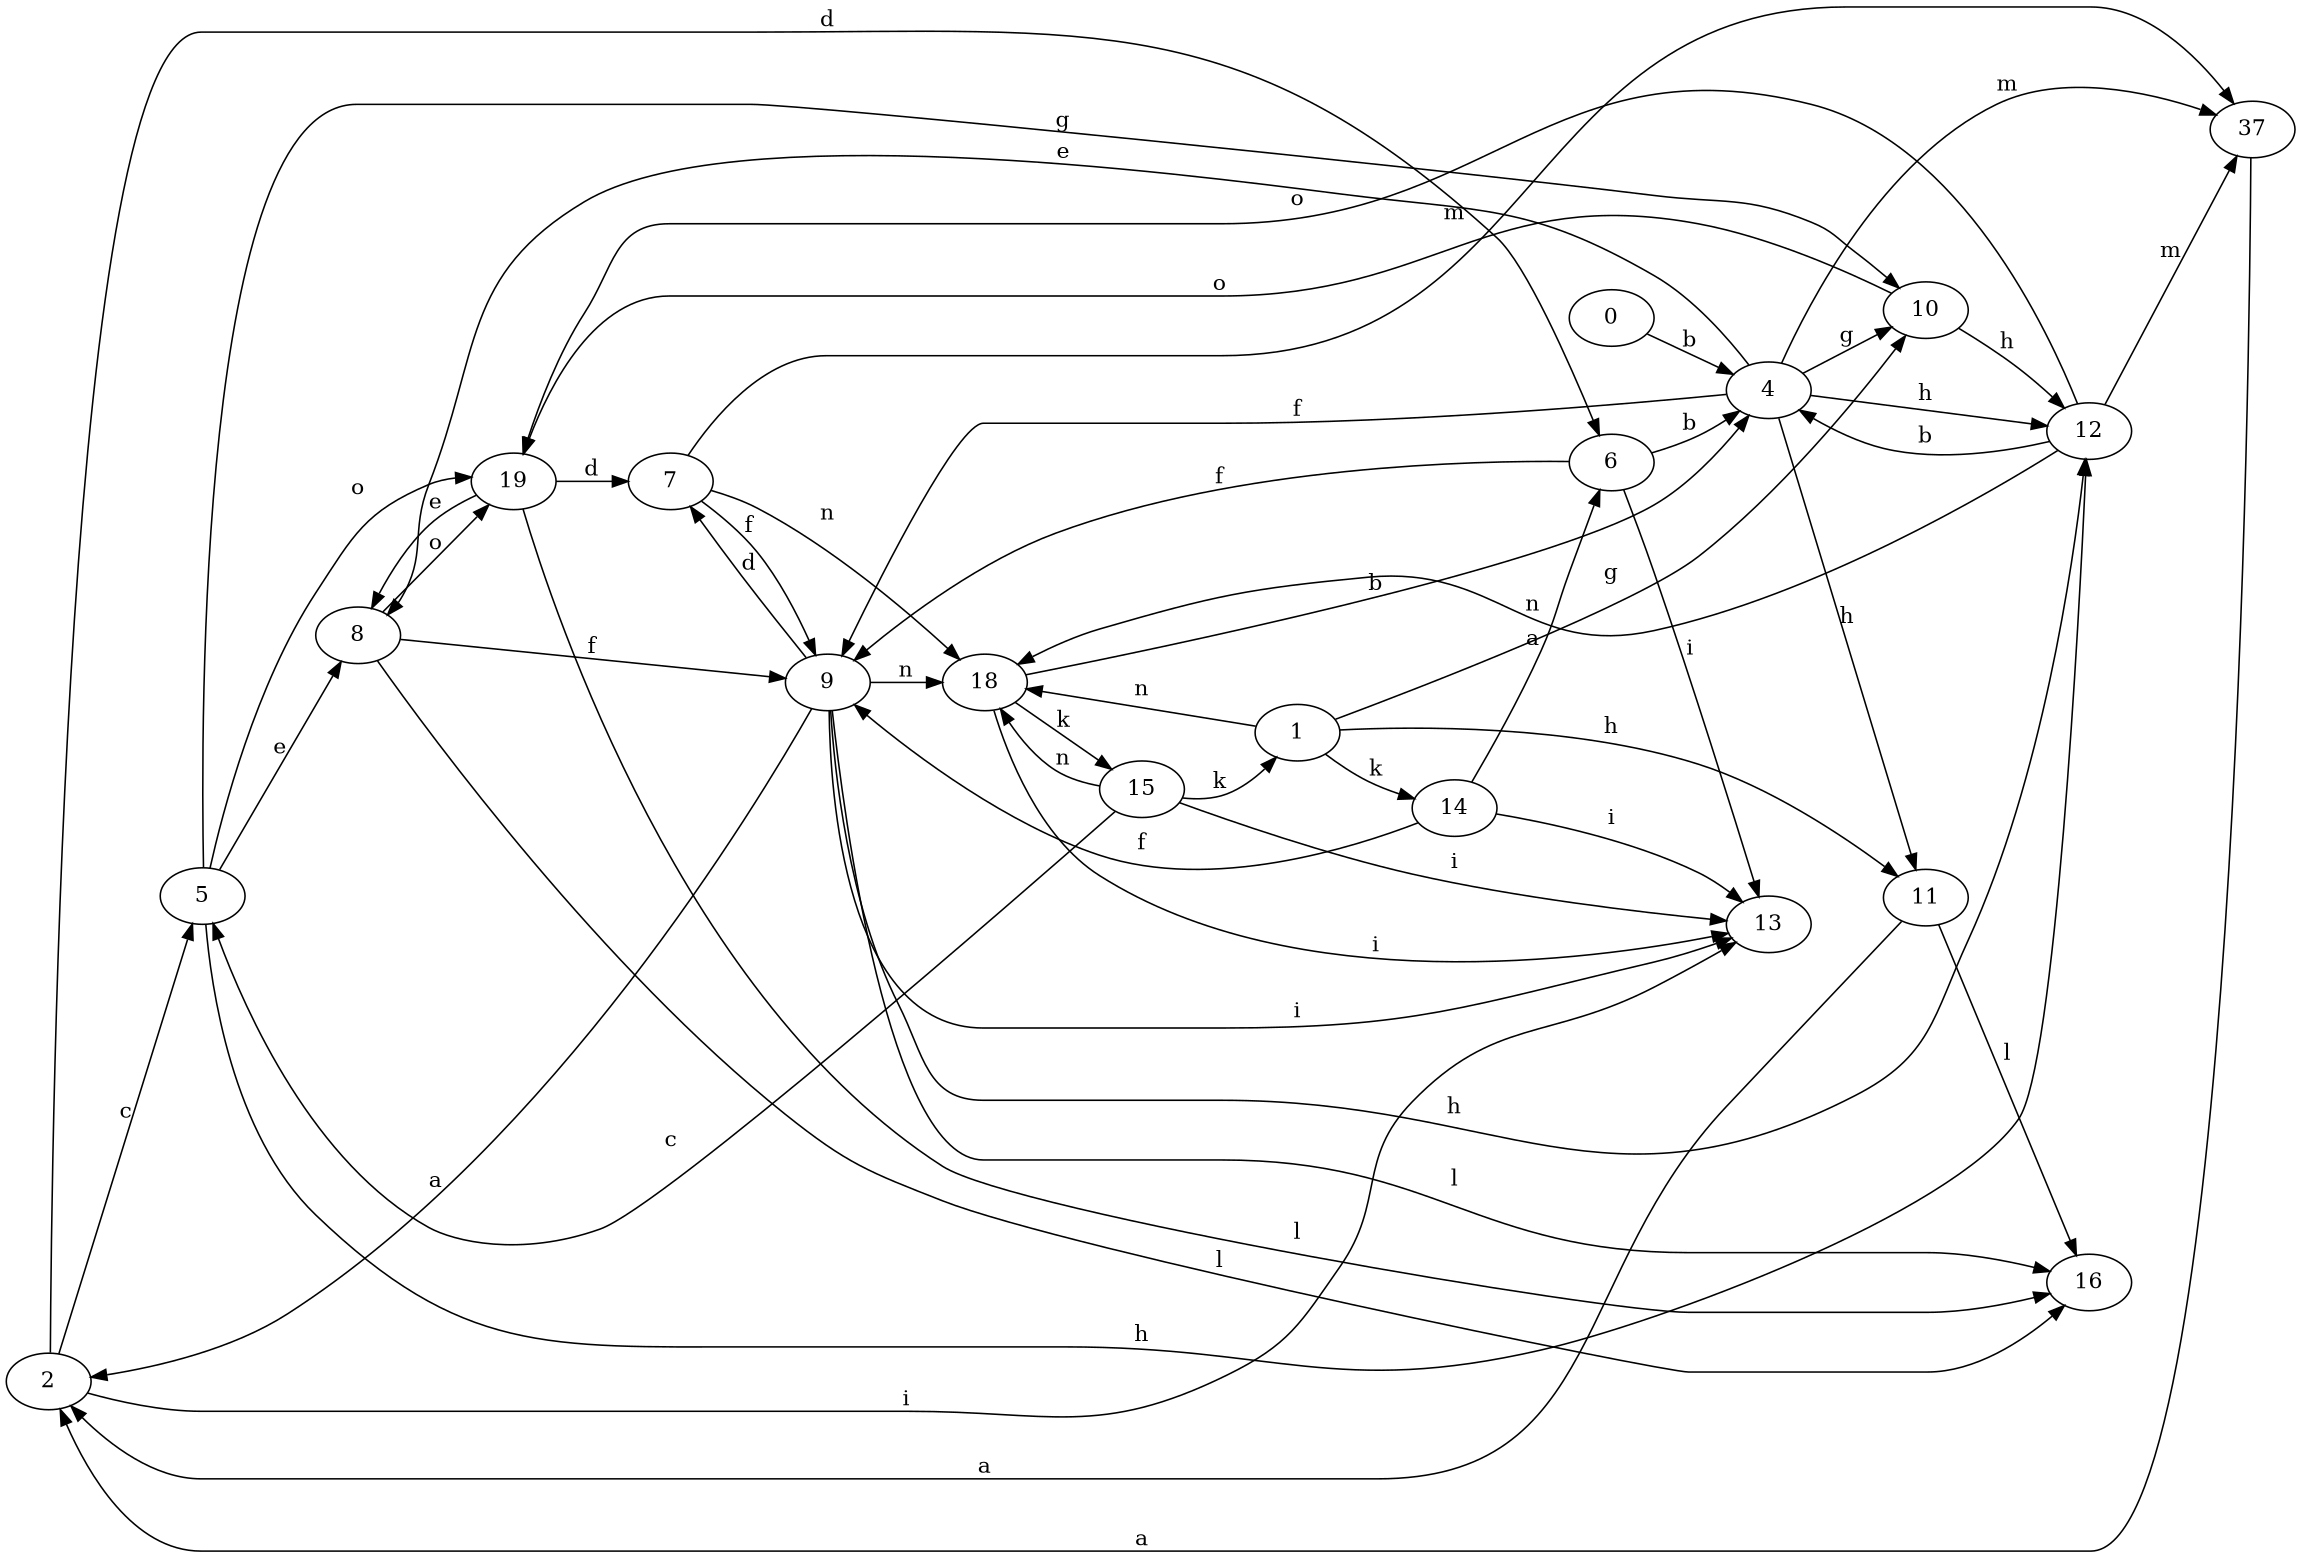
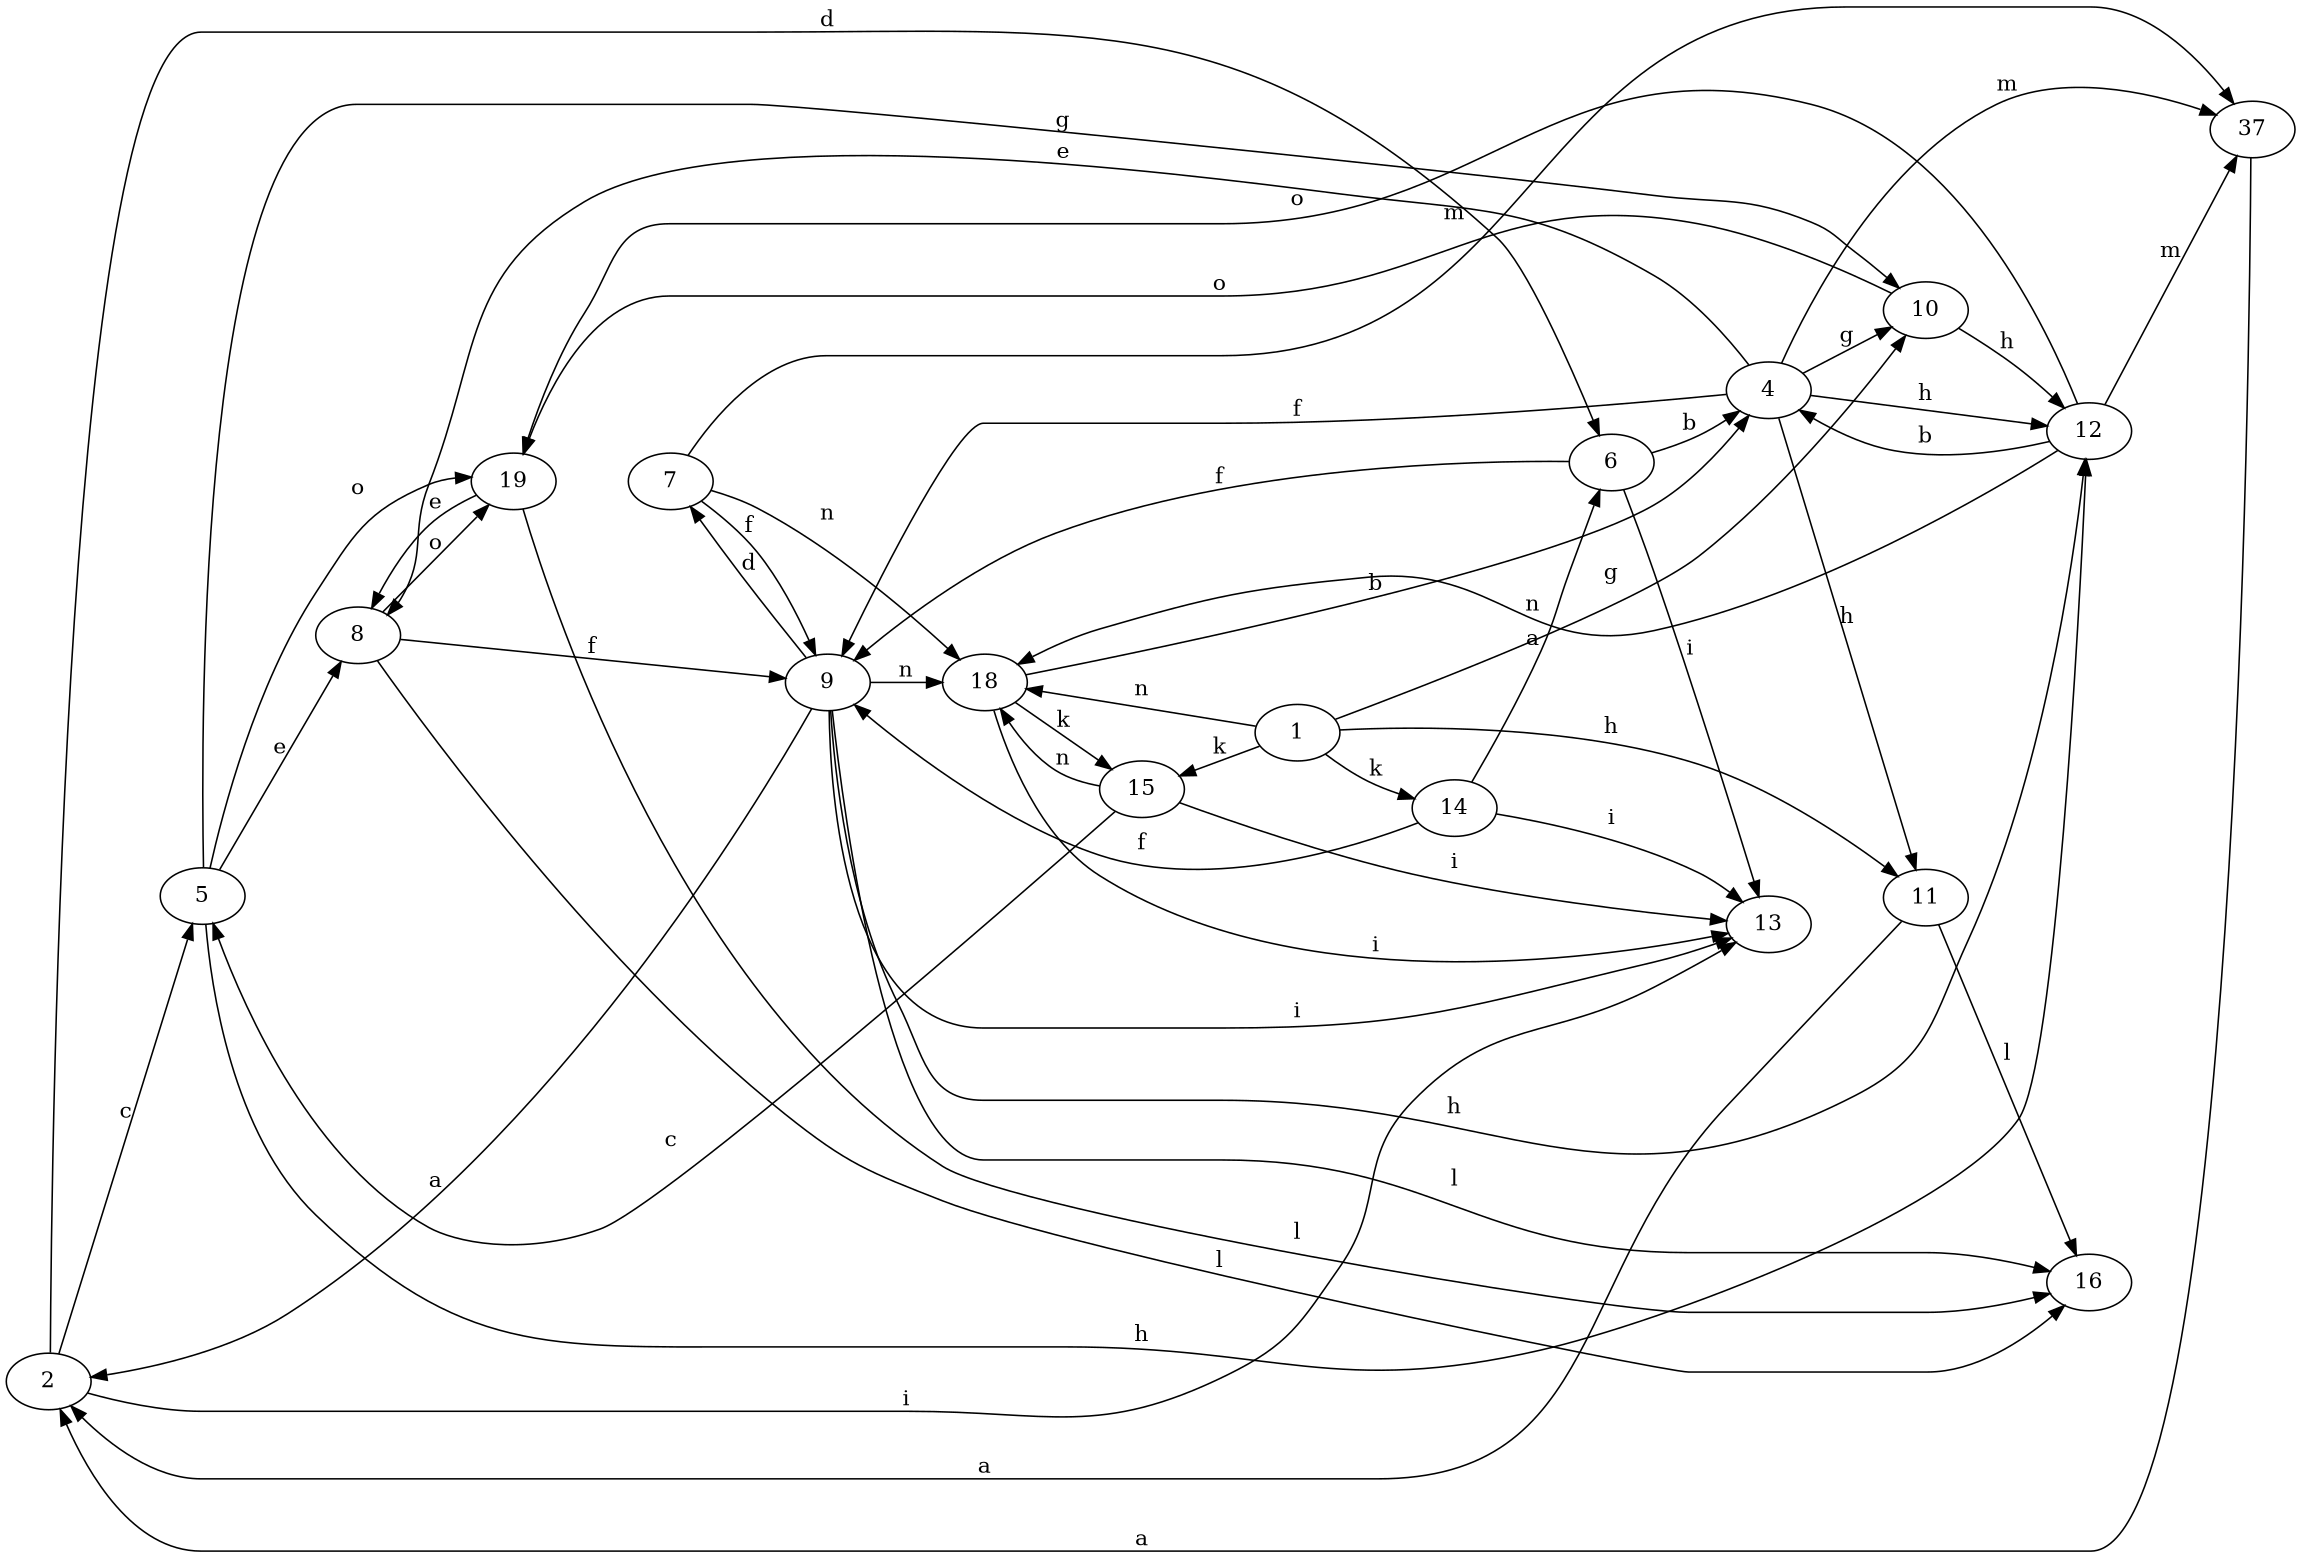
node "0": removed
edge "19" -> "7": removed, label "d"
edge "15" -> "1": reversed
